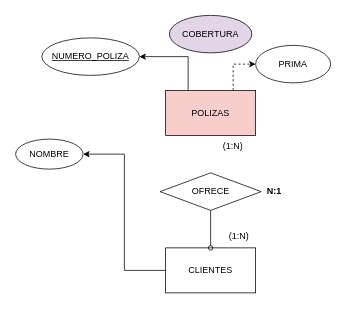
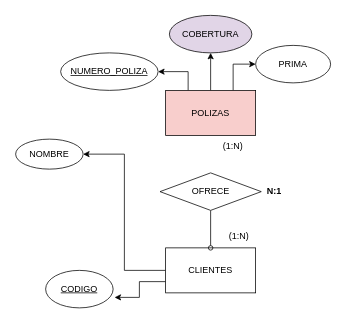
node "NUMERO_POLIZA": moved (90, 57) -> (109, 72)
edge "POLIZAS" -> "PRIMA": style dashed -> solid
edge "POLIZAS" -> "COBERTURA": added
edge "CLIENTES" -> "CODIGO": added
node "CODIGO": added
